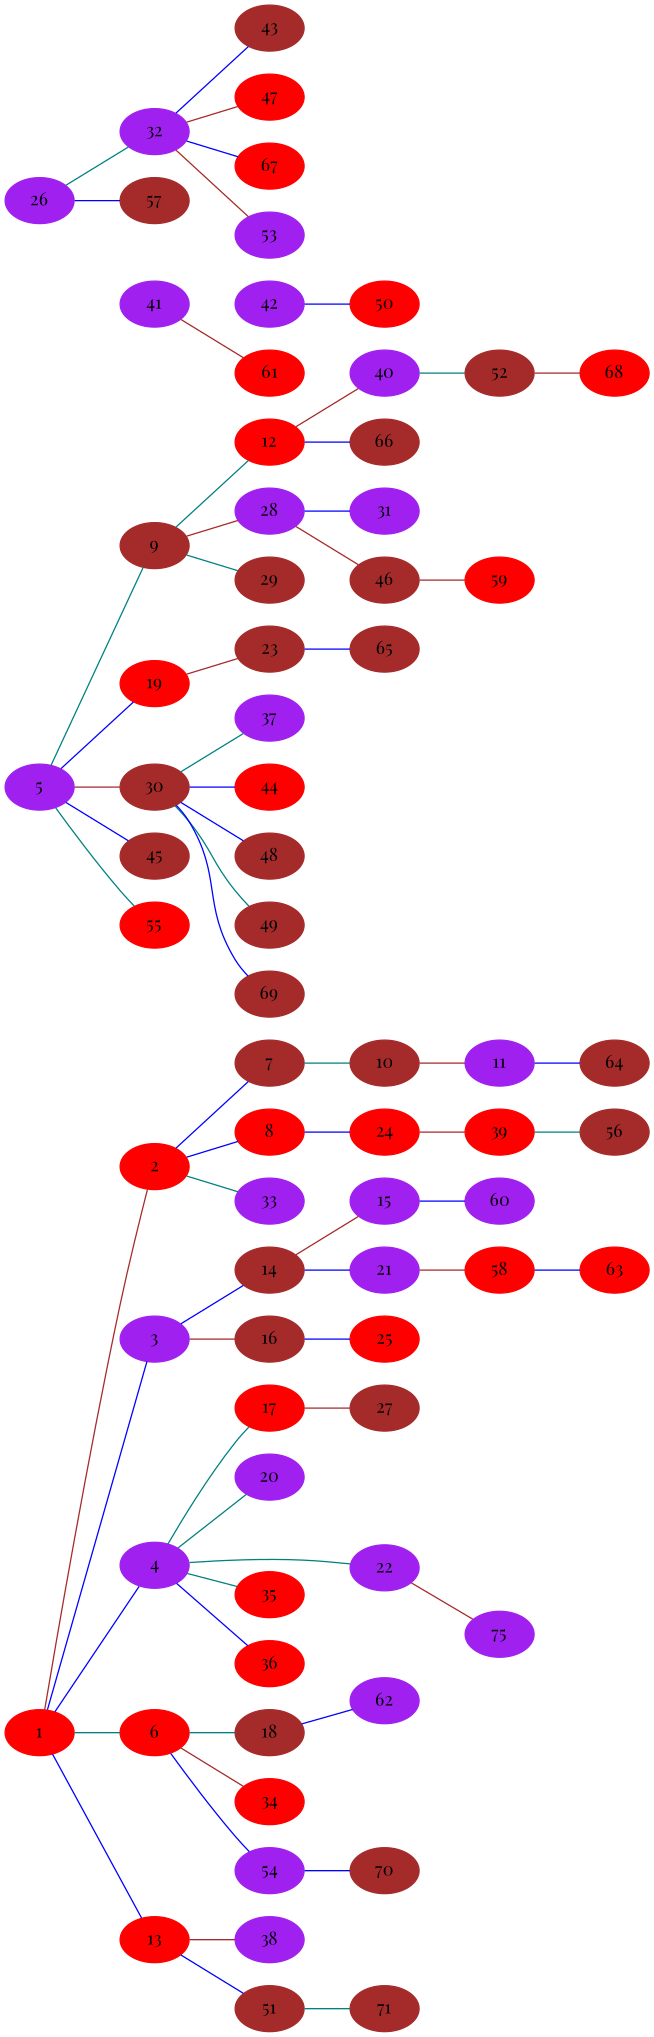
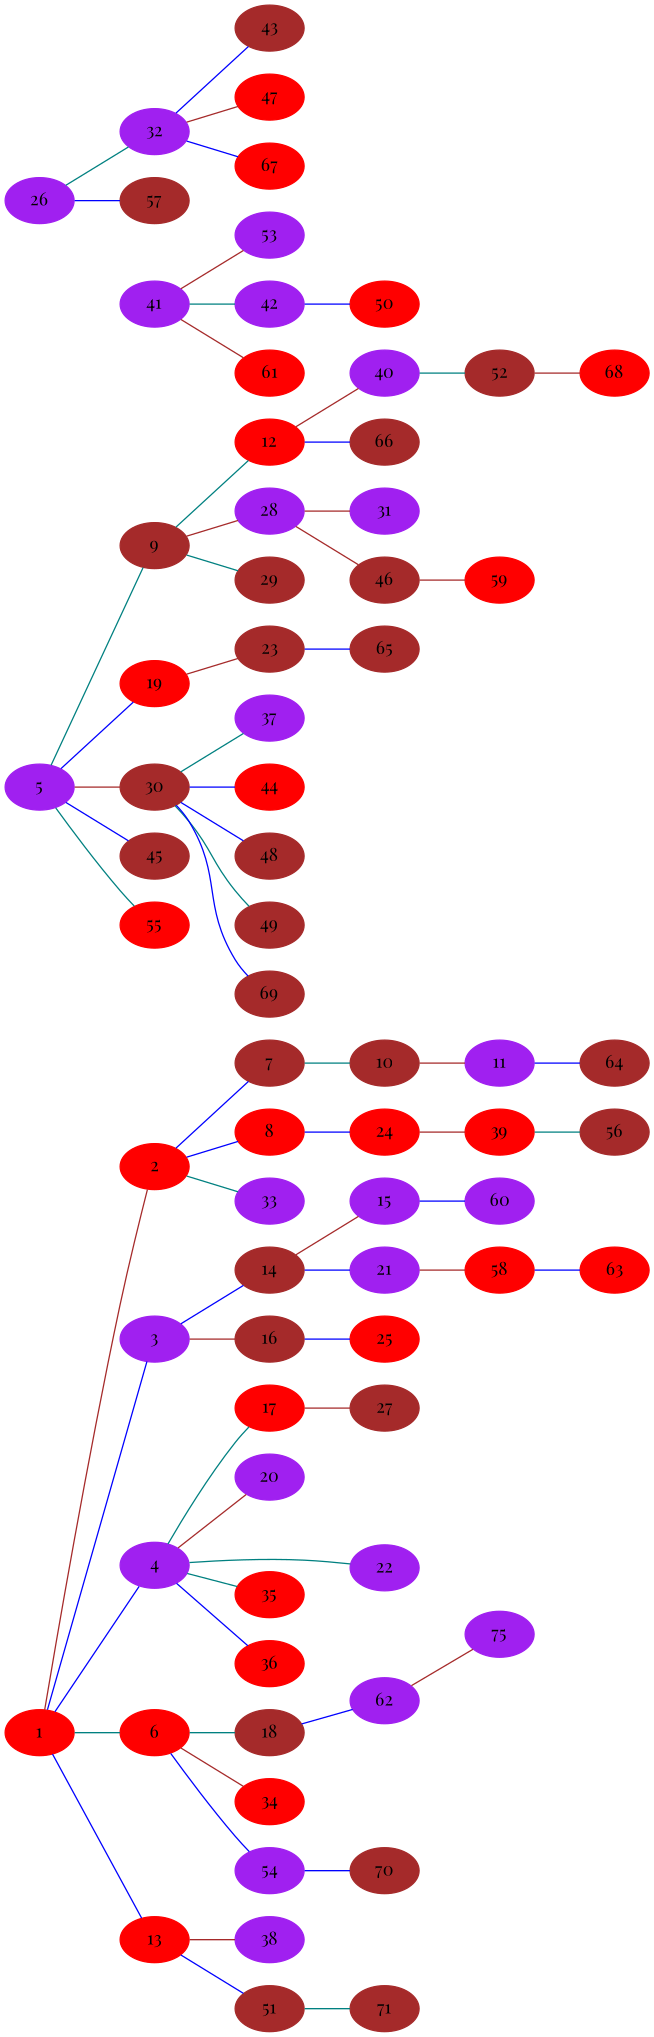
edge "32" -- "53": now "41" -- "53"
edge "41" -- "42": added
edge "28" -- "31": color blue -> brown
edge "20" -- "4": color teal -> brown
edge "22" -- "75": now "62" -- "75"
